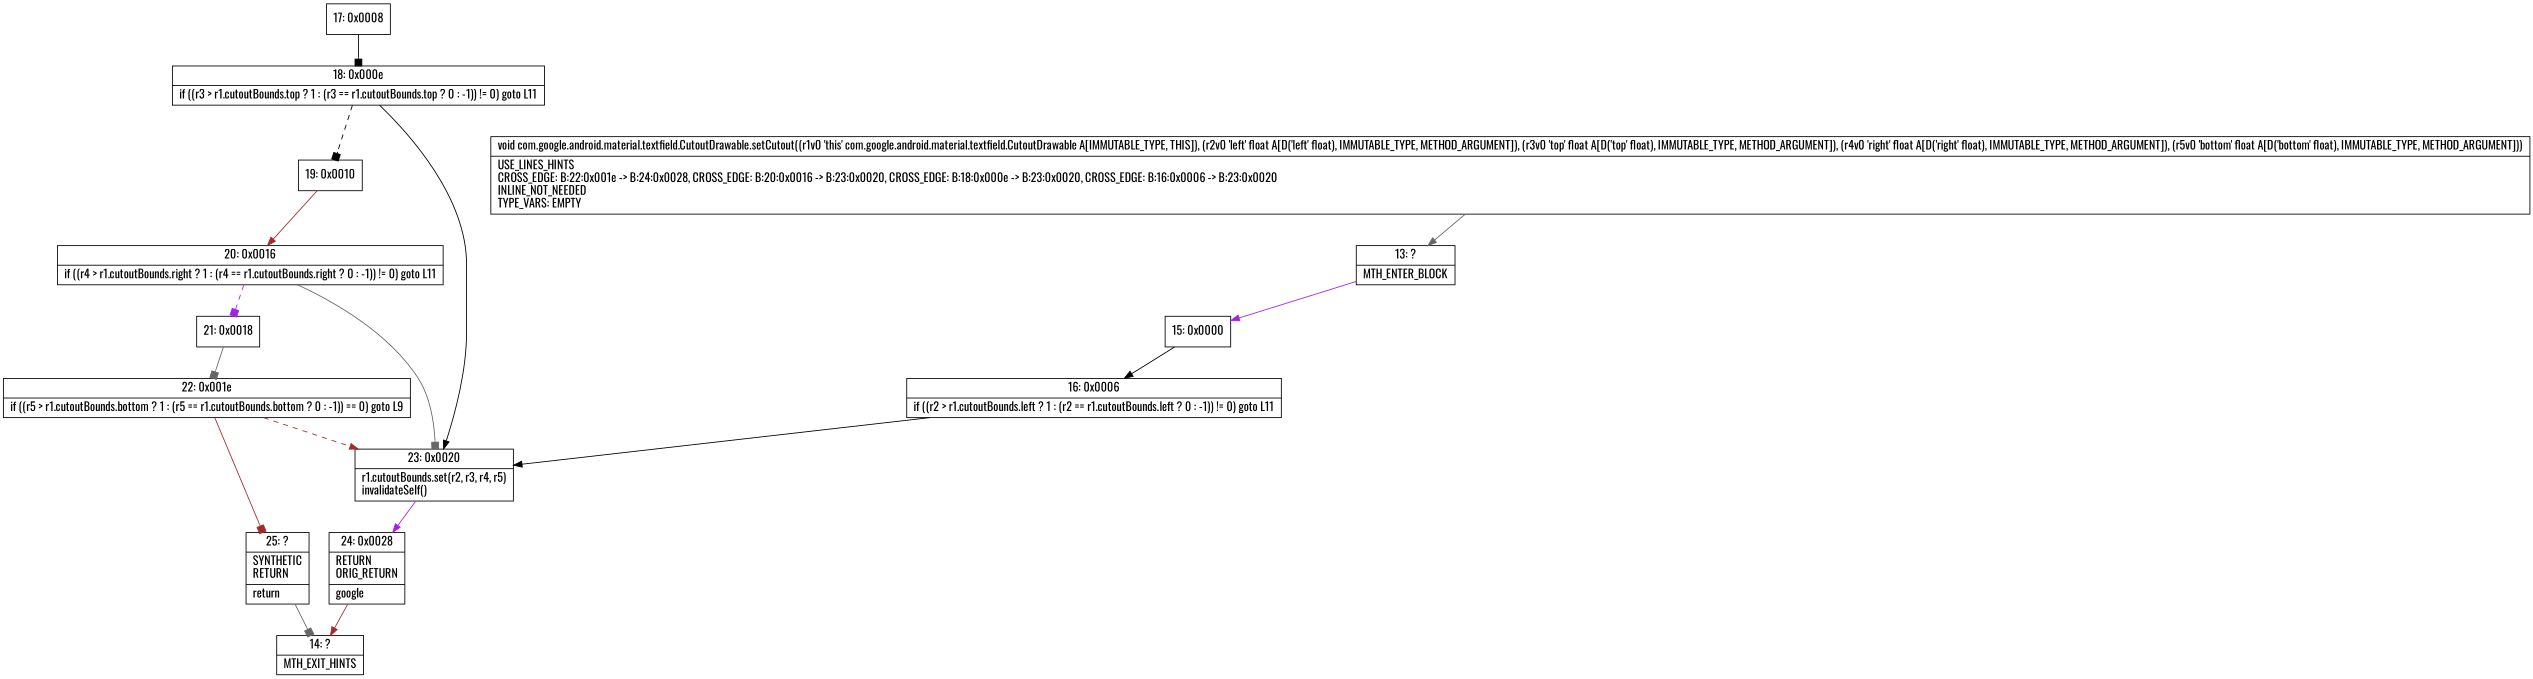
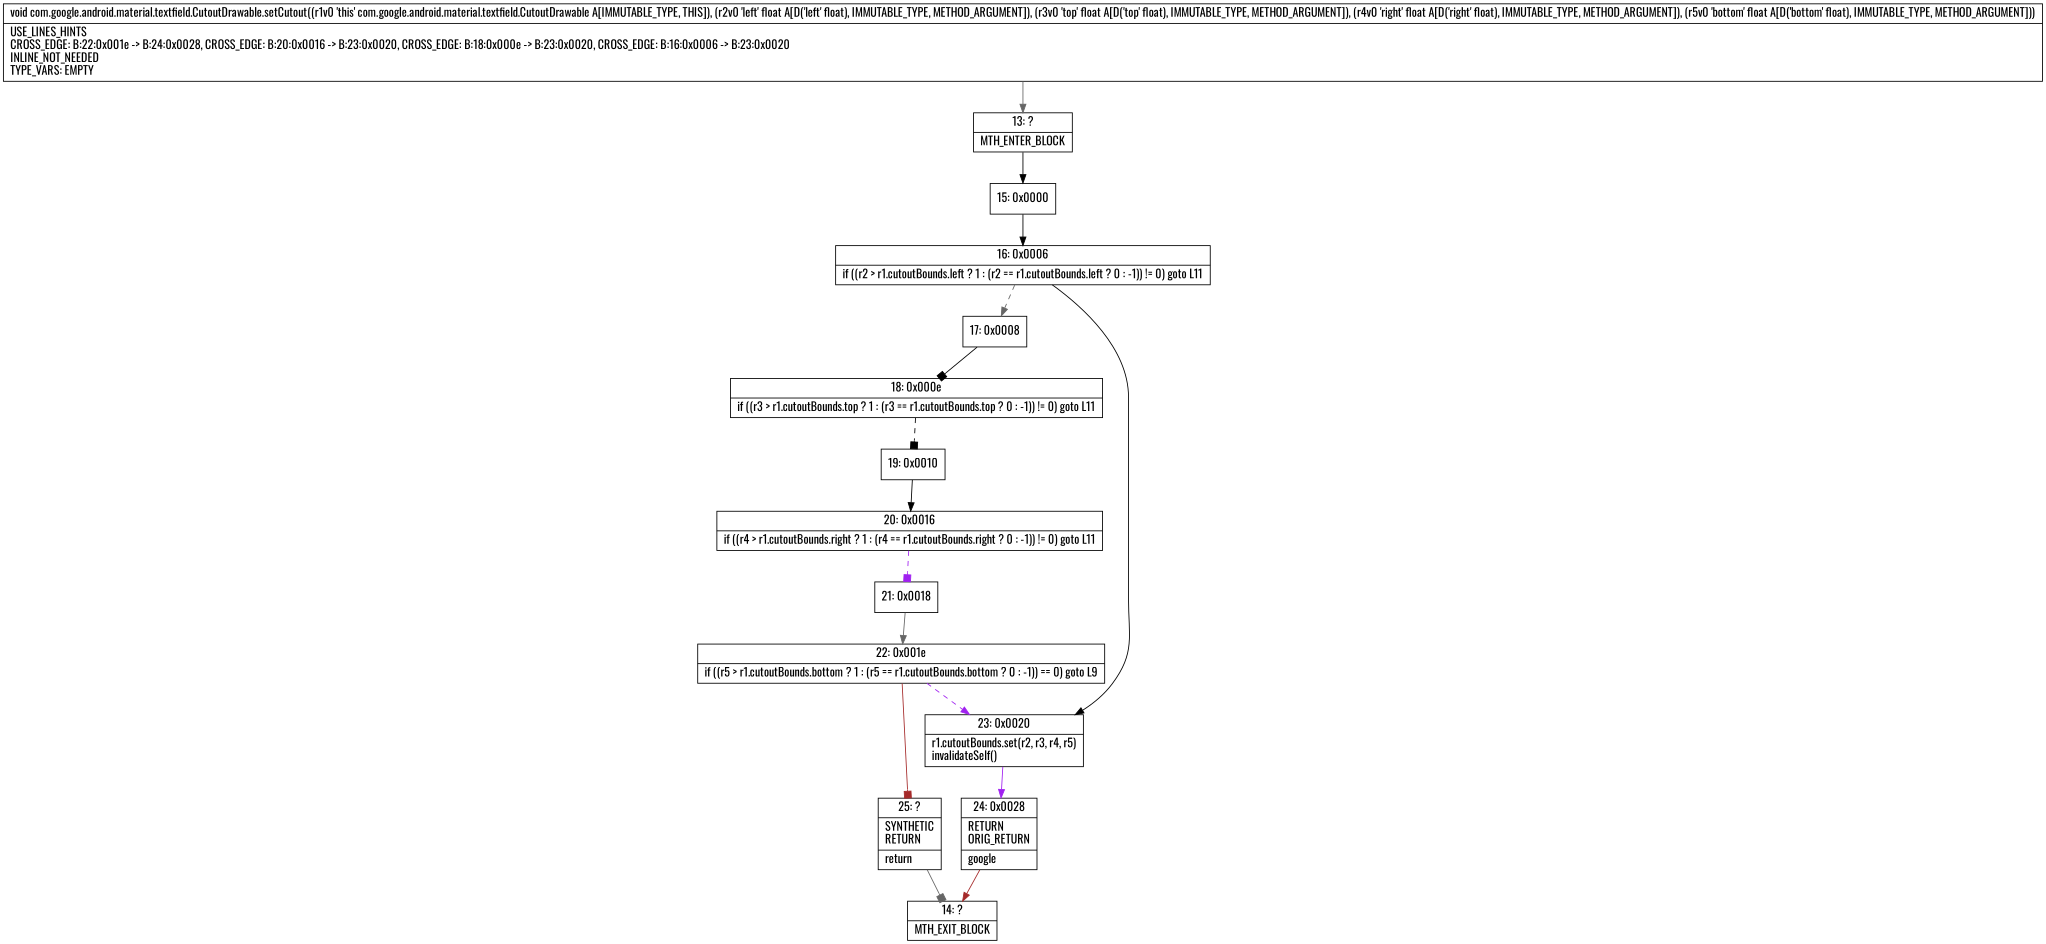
edge "19: 0x0010" -> "20: 0x0016": color brown -> black
edge "18: 0x000e" -> "23: 0x0020": removed
edge "16: 0x0006" -> "17: 0x0008": added
edge "13: ?" -> "15: 0x0000": color purple -> black
edge "20: 0x0016" -> "23: 0x0020": removed
edge "21: 0x0018" -> "22: 0x001e": arrowhead box -> normal
edge "22: 0x001e" -> "23: 0x0020": color brown -> purple
node "14: ?": text "MTH_EXIT_HINTS" -> "MTH_EXIT_BLOCK"
